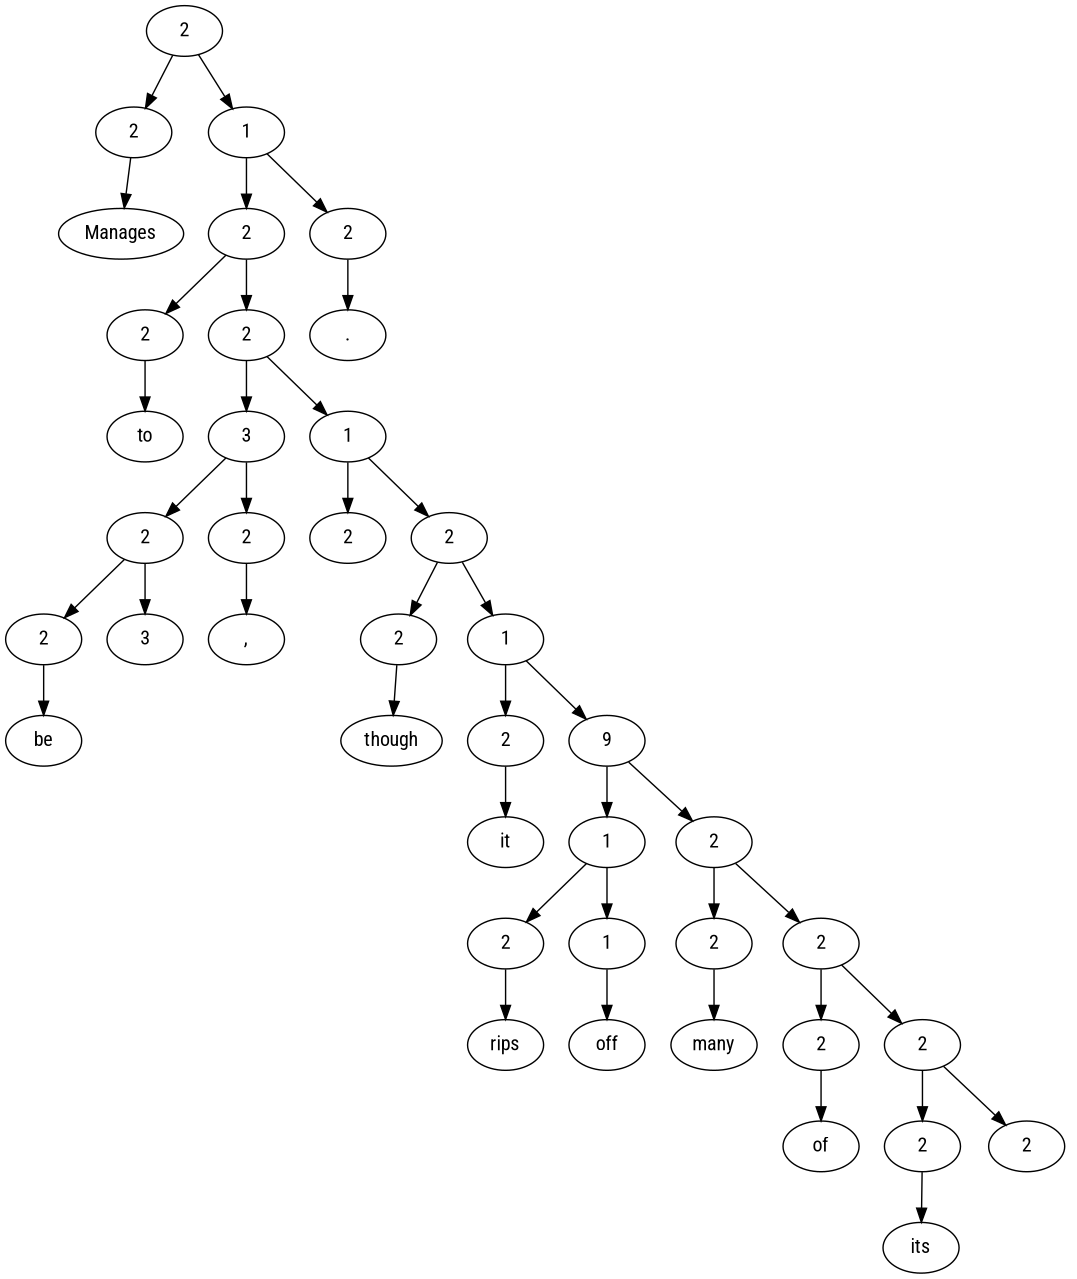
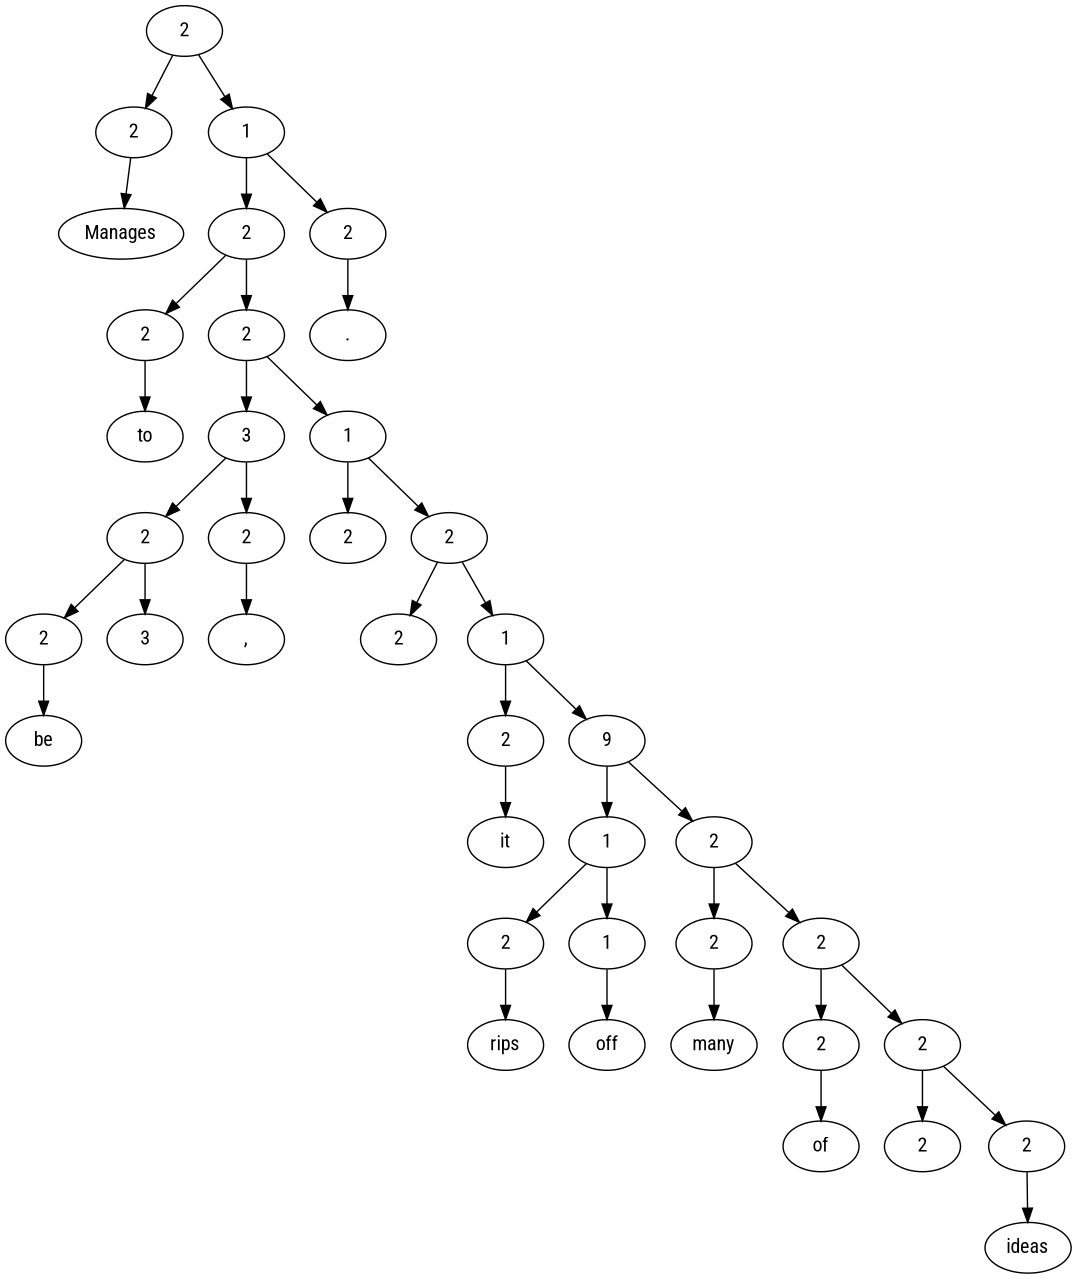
node "though": removed
node "its": removed
node "ideas": added
